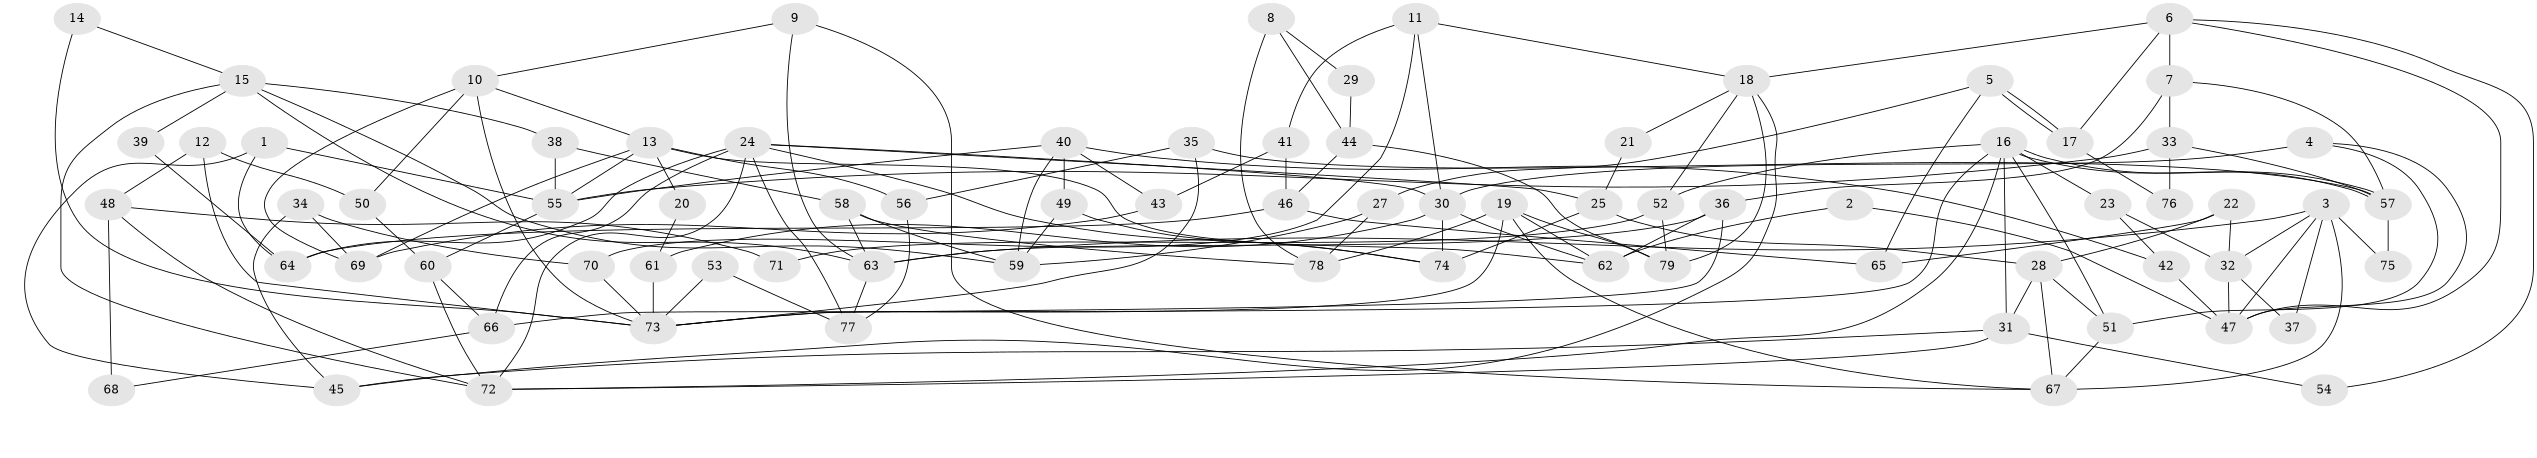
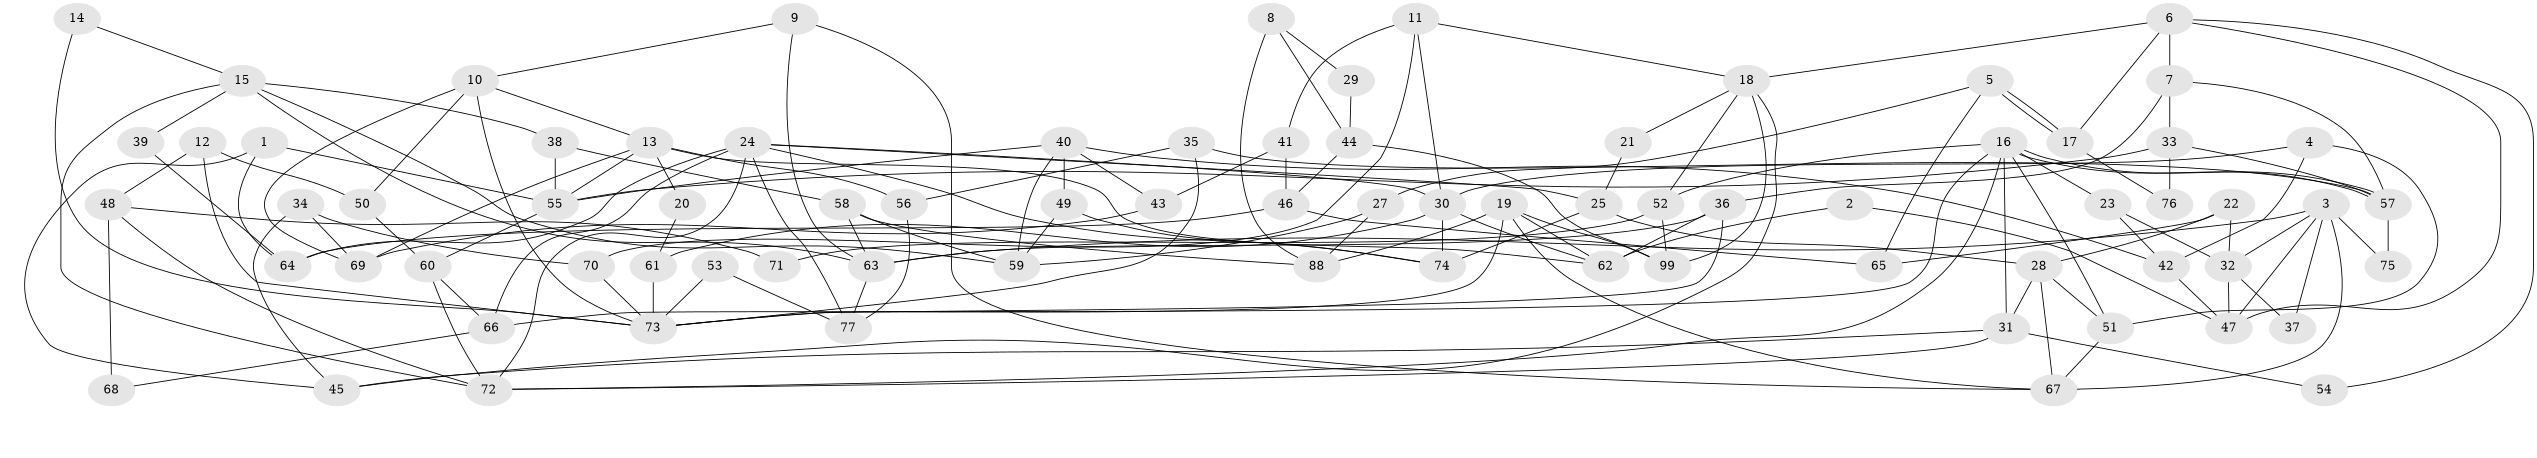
node "78": label "78" -> "88"
node "79": label "79" -> "99"
edge "4" -- "47": now "4" -- "42"
